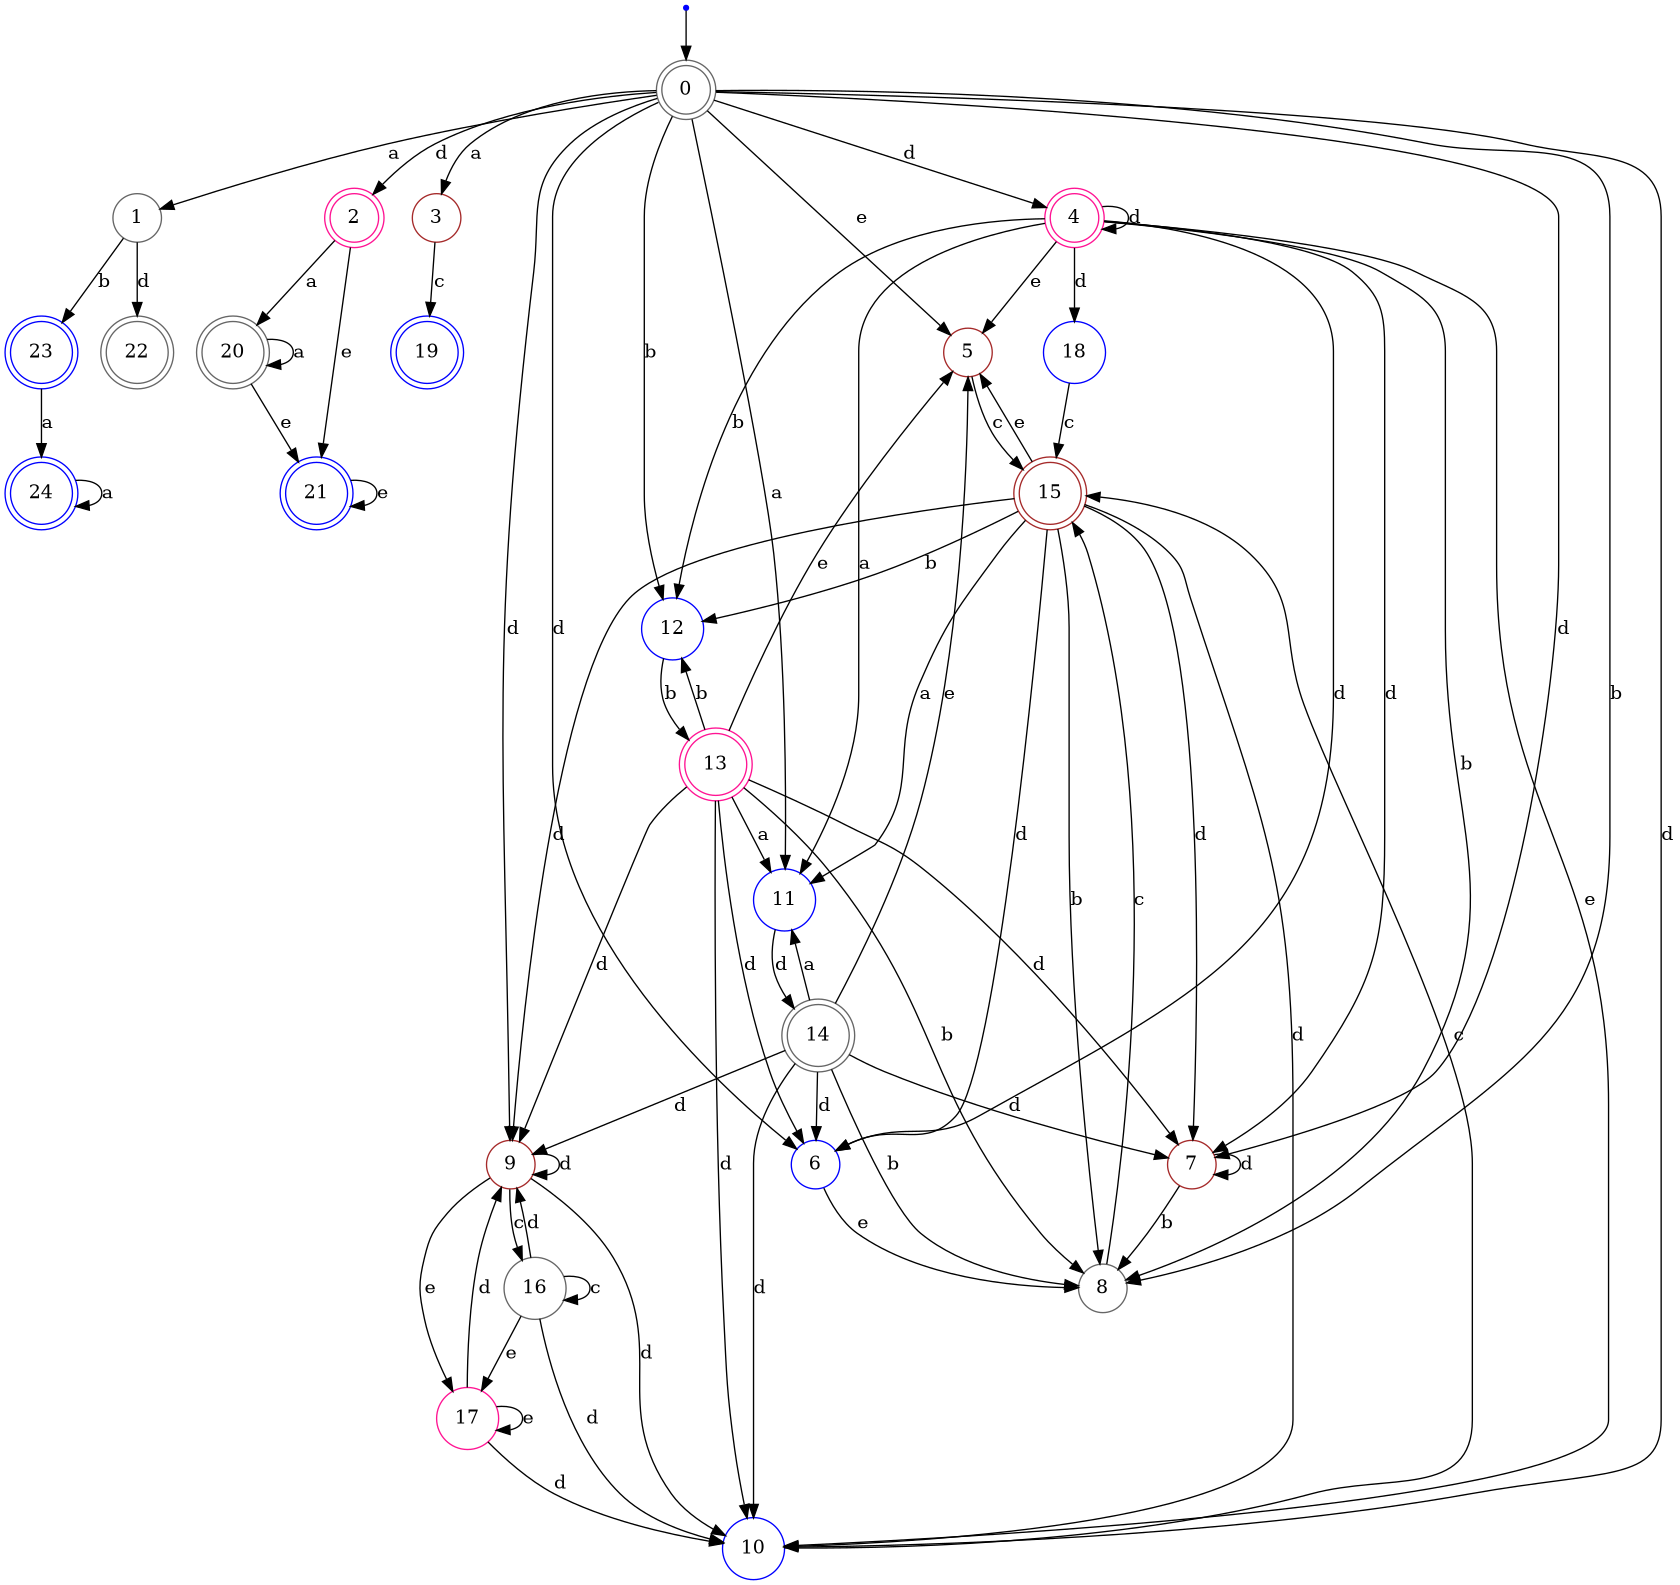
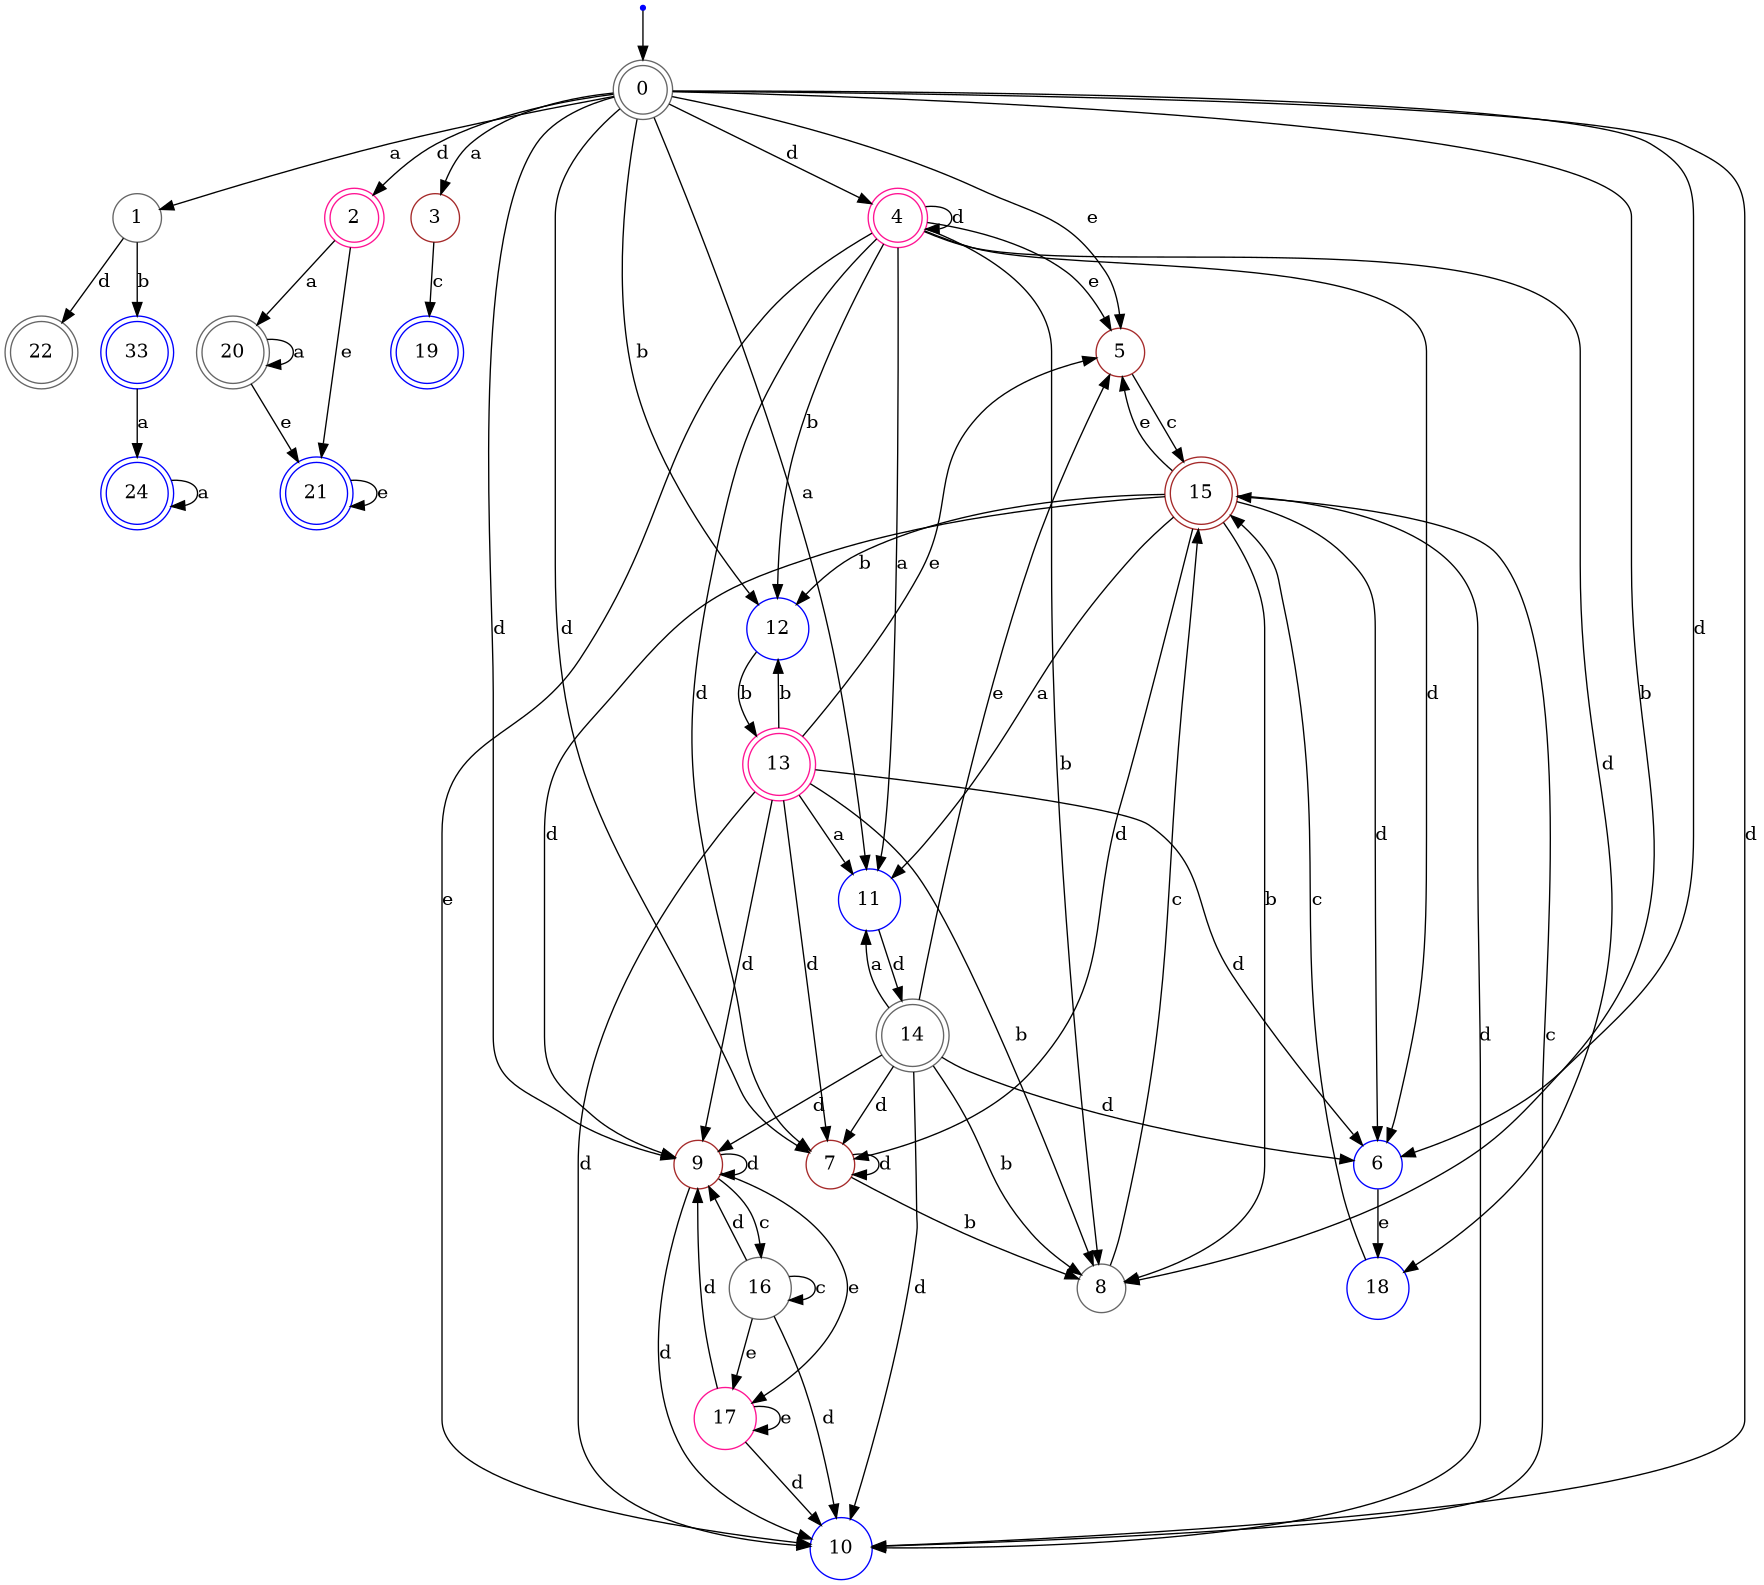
node "23": label "23" -> "33"
edge "6" -> "8": now "6" -> "18"
